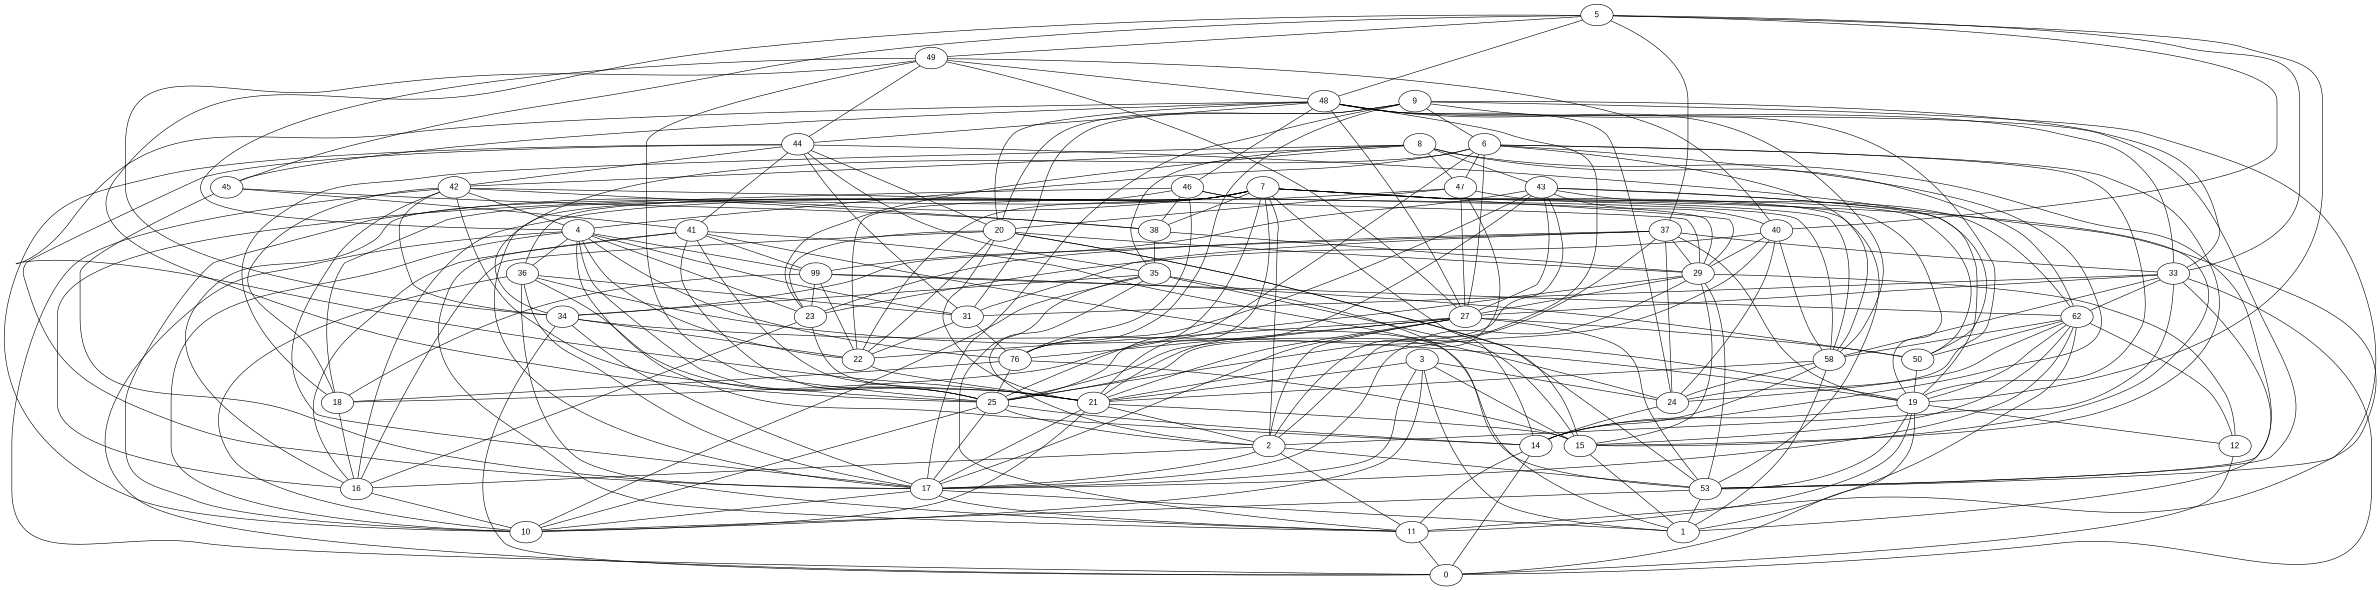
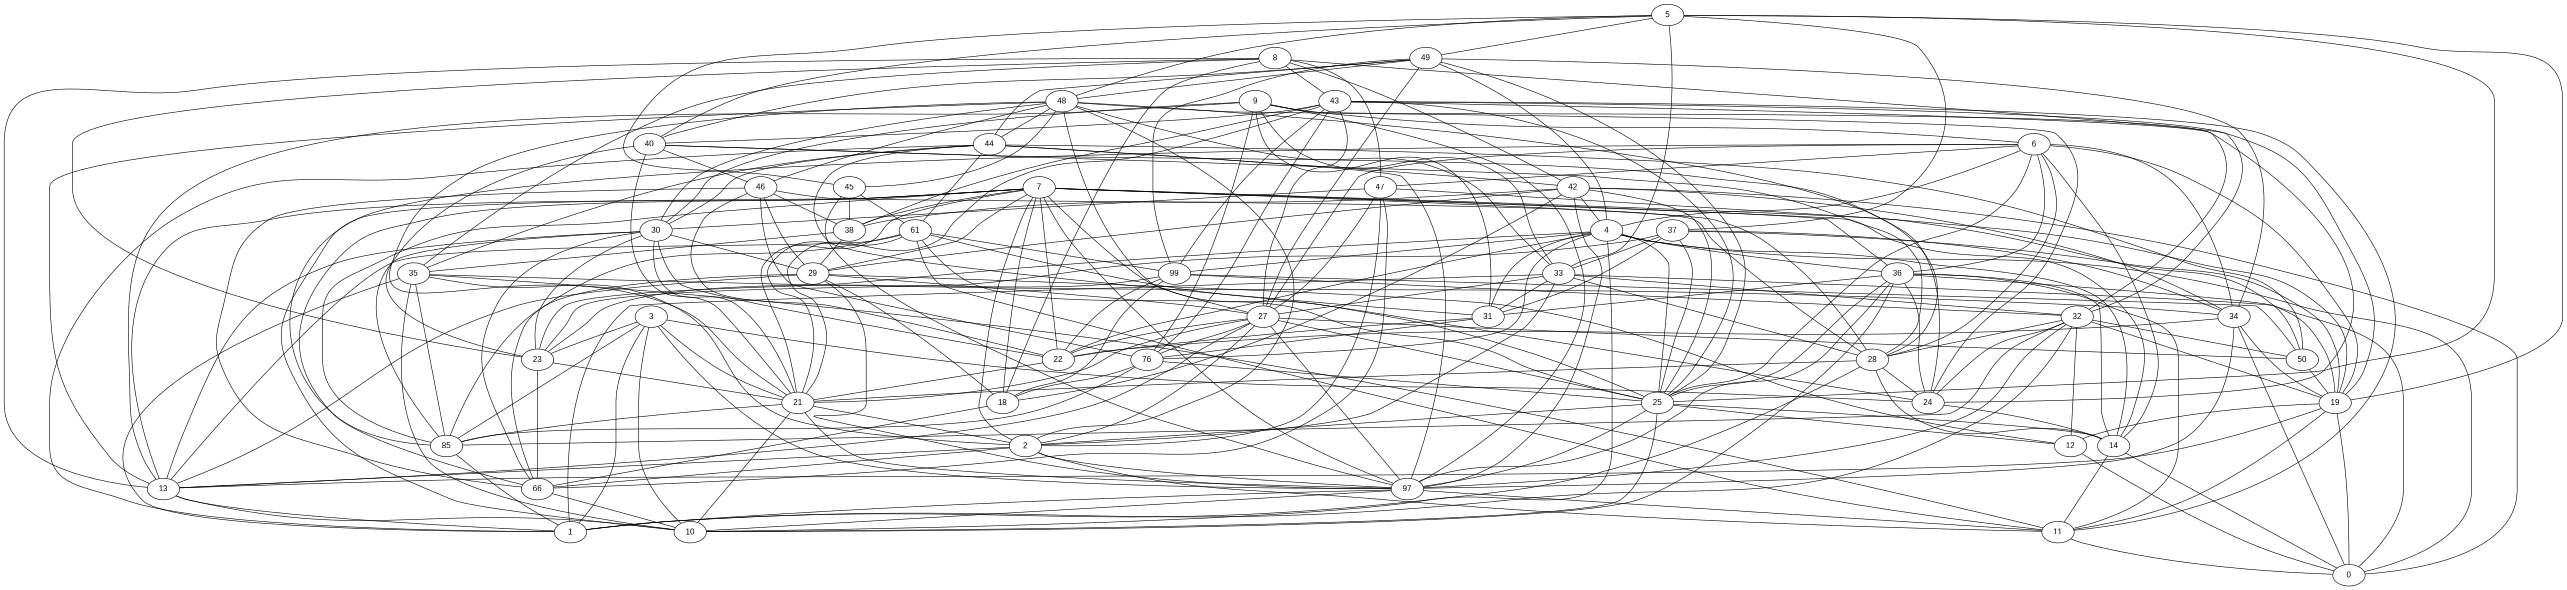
edge "49" -- "99": added
edge "43" -- "38": added
edge "44" -- "10": now "44" -- "1"
node "41": label "41" -> "61"
node "20": label "20" -> "30"
edge "6" -- "36": added
edge "37" -- "29": removed
edge "40" -- "29": now "40" -- "46"
edge "37" -- "24": now "36" -- "24"
node "62": label "62" -> "32"
edge "3" -- "23": added
node "58": label "58" -> "28"
edge "19" -- "14": now "36" -- "14"
edge "25" -- "12": added
node "15": label "15" -> "85"
node "16": label "16" -> "66"
node "17": label "17" -> "97"
node "53": label "53" -> "13"
